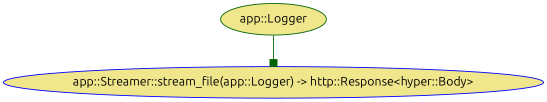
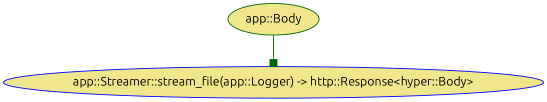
node "app::Logger": label "app::Logger" -> "app::Body"
